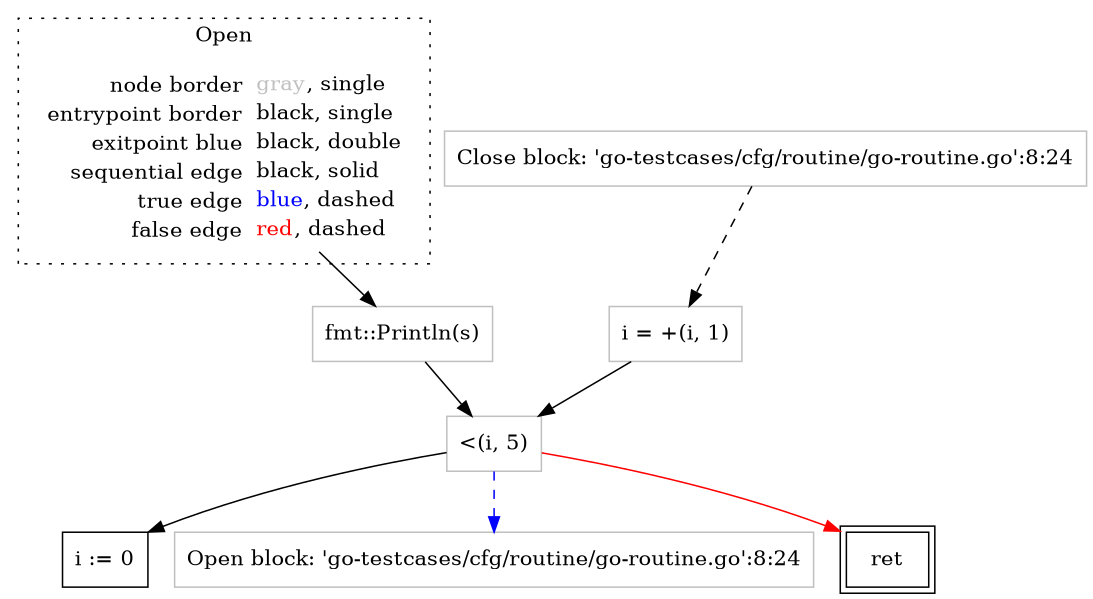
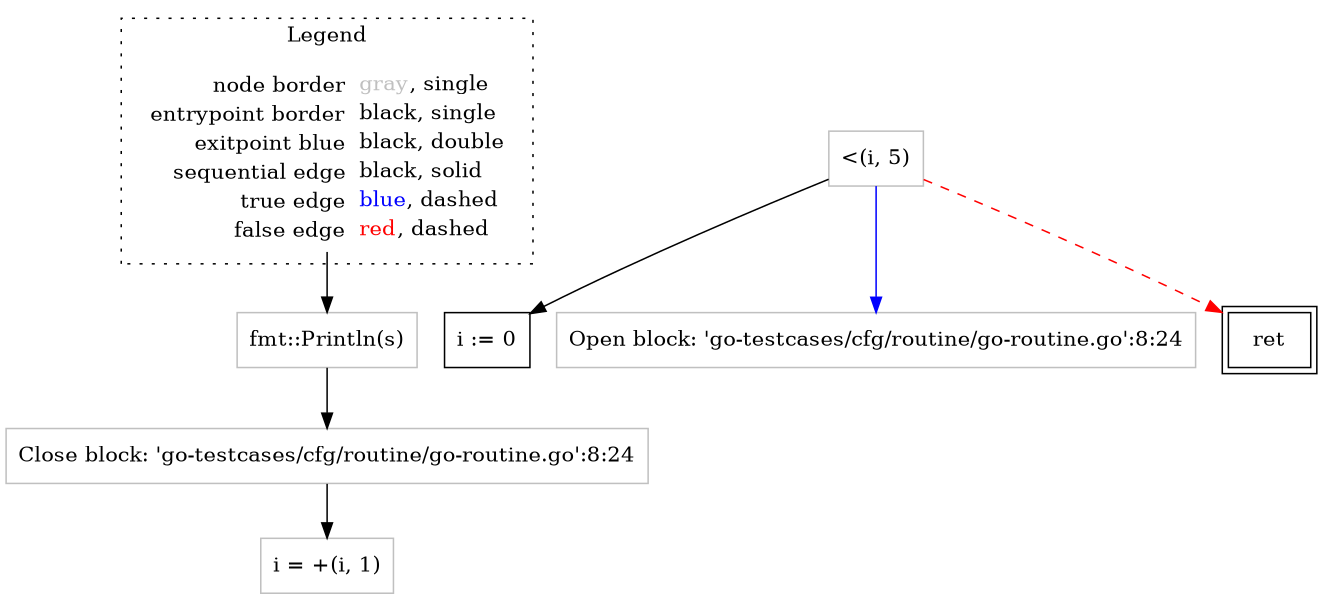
cluster "Open": label "Open" -> "Legend"
edge "Close block: 'go-testcases/cfg/routine/go-routine.go':8:24" -> "i = +(i, 1)": style dashed -> solid
edge "fmt::Println(s)" -> "<(i, 5)": now "fmt::Println(s)" -> "Close block: 'go-testcases/cfg/routine/go-routine.go':8:24"
edge "i = +(i, 1)" -> "<(i, 5)": removed
edge "<(i, 5)" -> "ret": style solid -> dashed
edge "<(i, 5)" -> "Open block: 'go-testcases/cfg/routine/go-routine.go':8:24": style dashed -> solid
